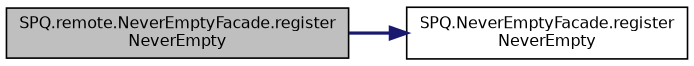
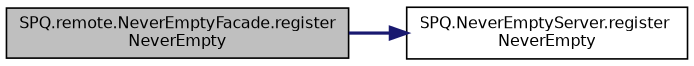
node "SPQ.NeverEmptyFacade.register NeverEmpty": label "SPQ.NeverEmptyFacade.register NeverEmpty" -> "SPQ.NeverEmptyServer.register NeverEmpty"
